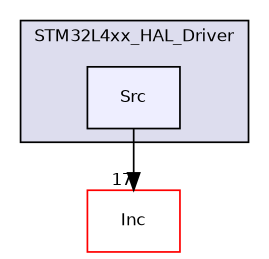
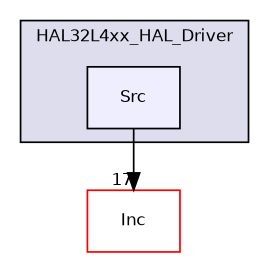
cluster "STM32L4xx_HAL_Driver": label "STM32L4xx_HAL_Driver" -> "HAL32L4xx_HAL_Driver"
